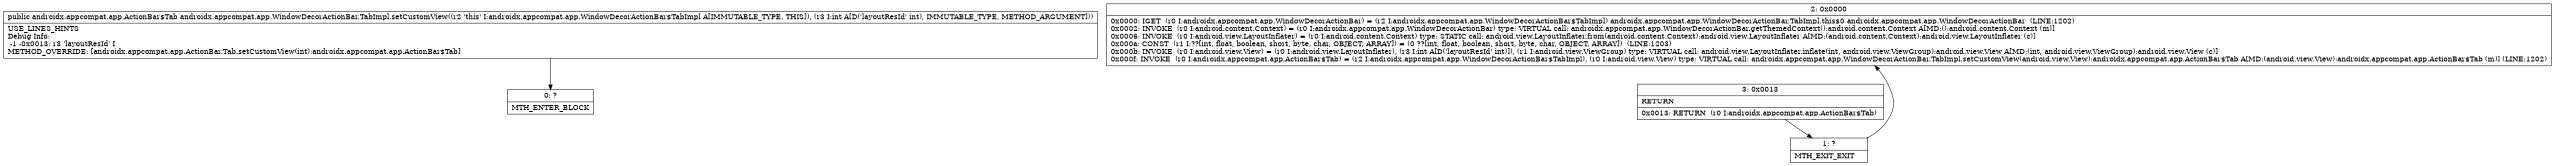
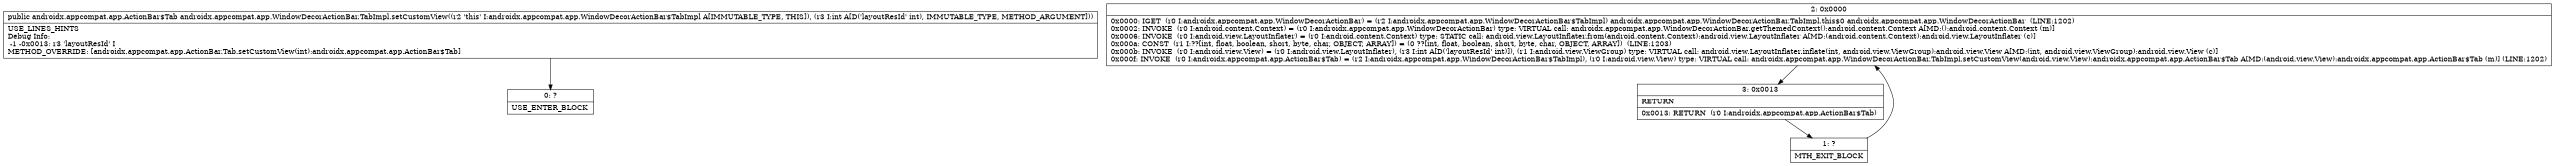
edge "2: 0x0000" -> "3: 0x0013": added
node "0: ?": text "MTH_ENTER_BLOCK" -> "USE_ENTER_BLOCK"
node "1: ?": text "MTH_EXIT_EXIT" -> "MTH_EXIT_BLOCK"
